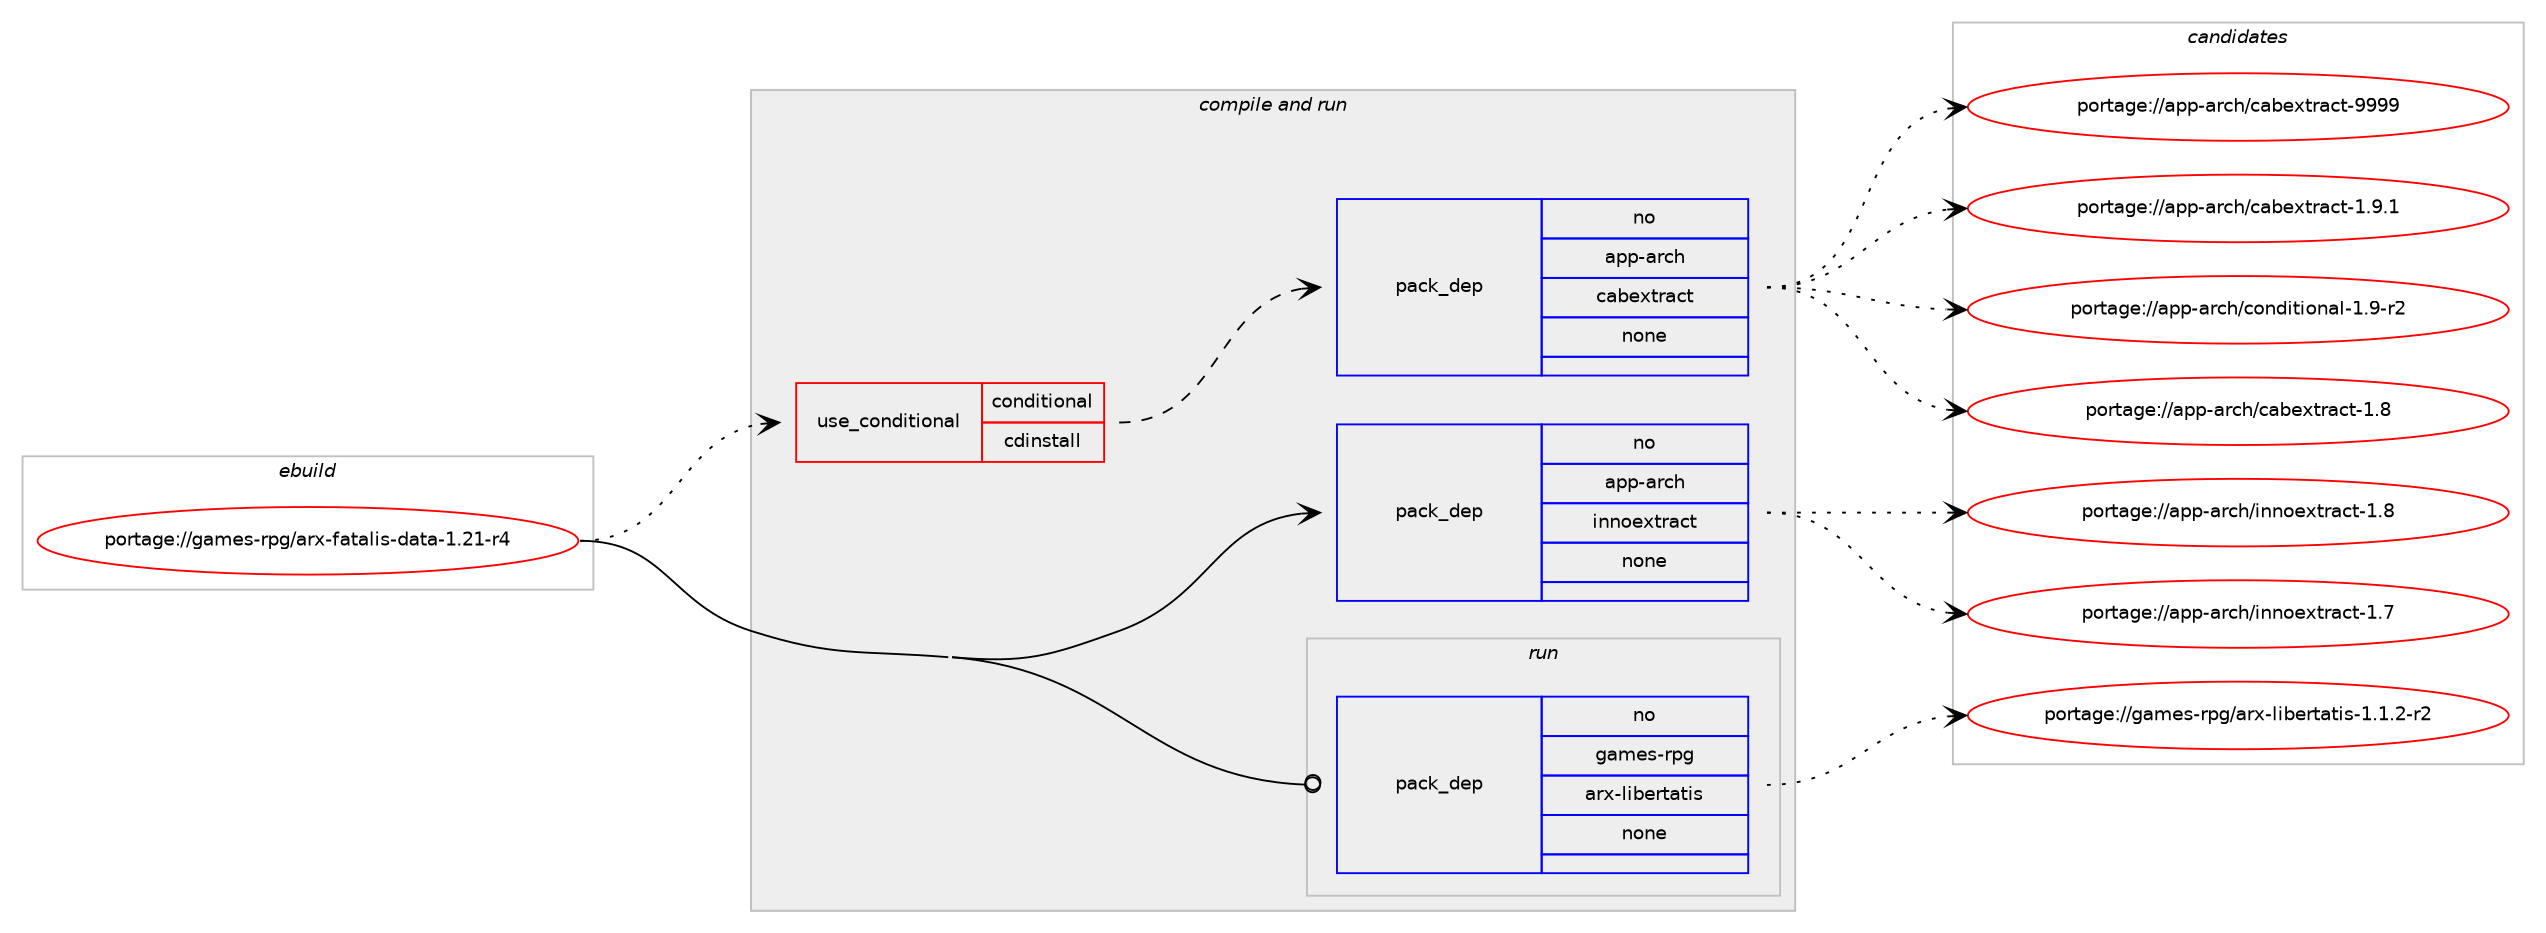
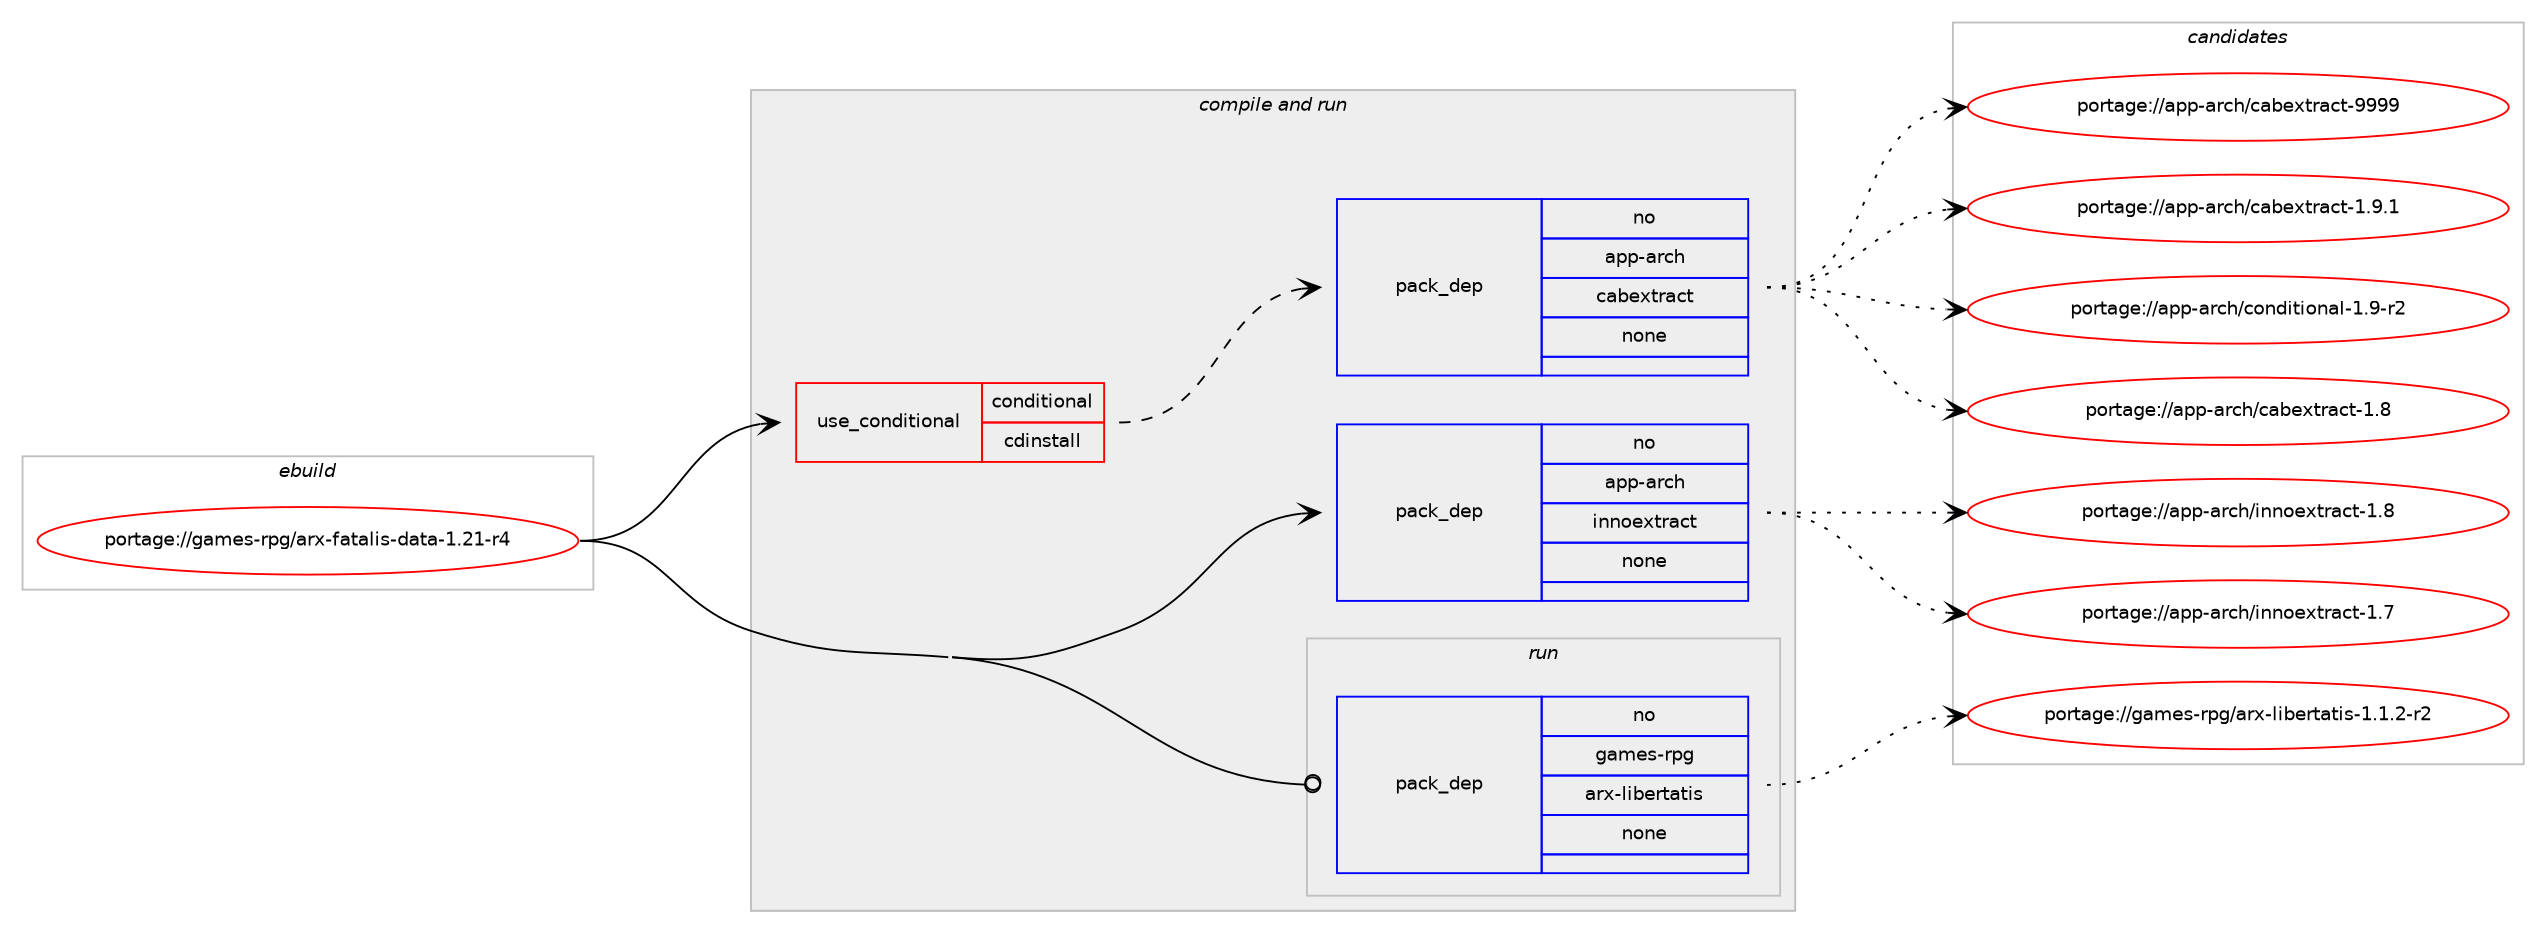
edge "portage://games-rpg/arx-fatalis-data-1.21-r4" -> "use_conditional": style dotted -> solid
